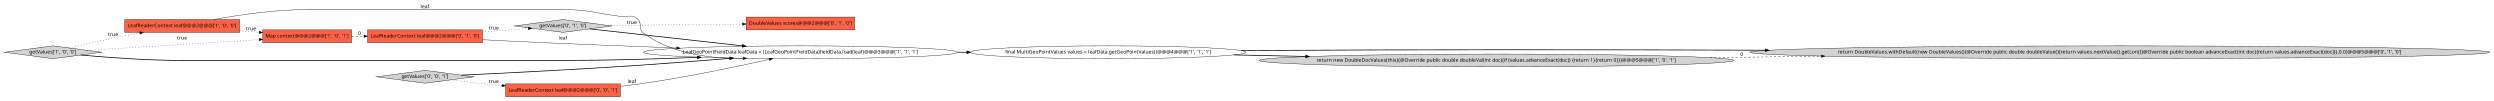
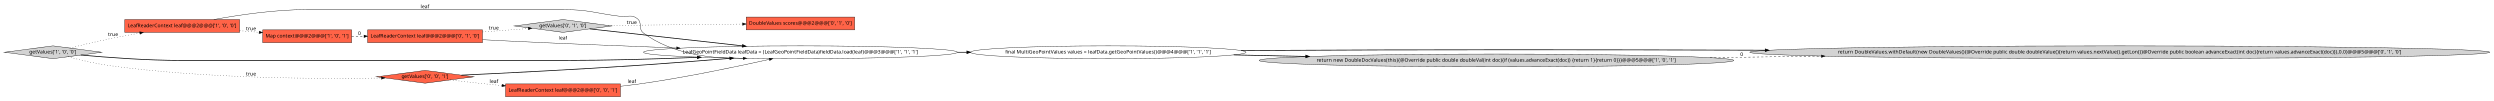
edge "getValues['1', '0', '0']" -> "Map context@@@2@@@['1', '0', '1']": now "getValues['1', '0', '0']" -> "getValues['0', '0', '1']"
node "getValues['0', '0', '1']": fillcolor lightgray -> tomato
edge "getValues['0', '0', '1']" -> "LeafReaderContext leaf@@@2@@@['0', '0', '1']": label "true" -> "leaf"
